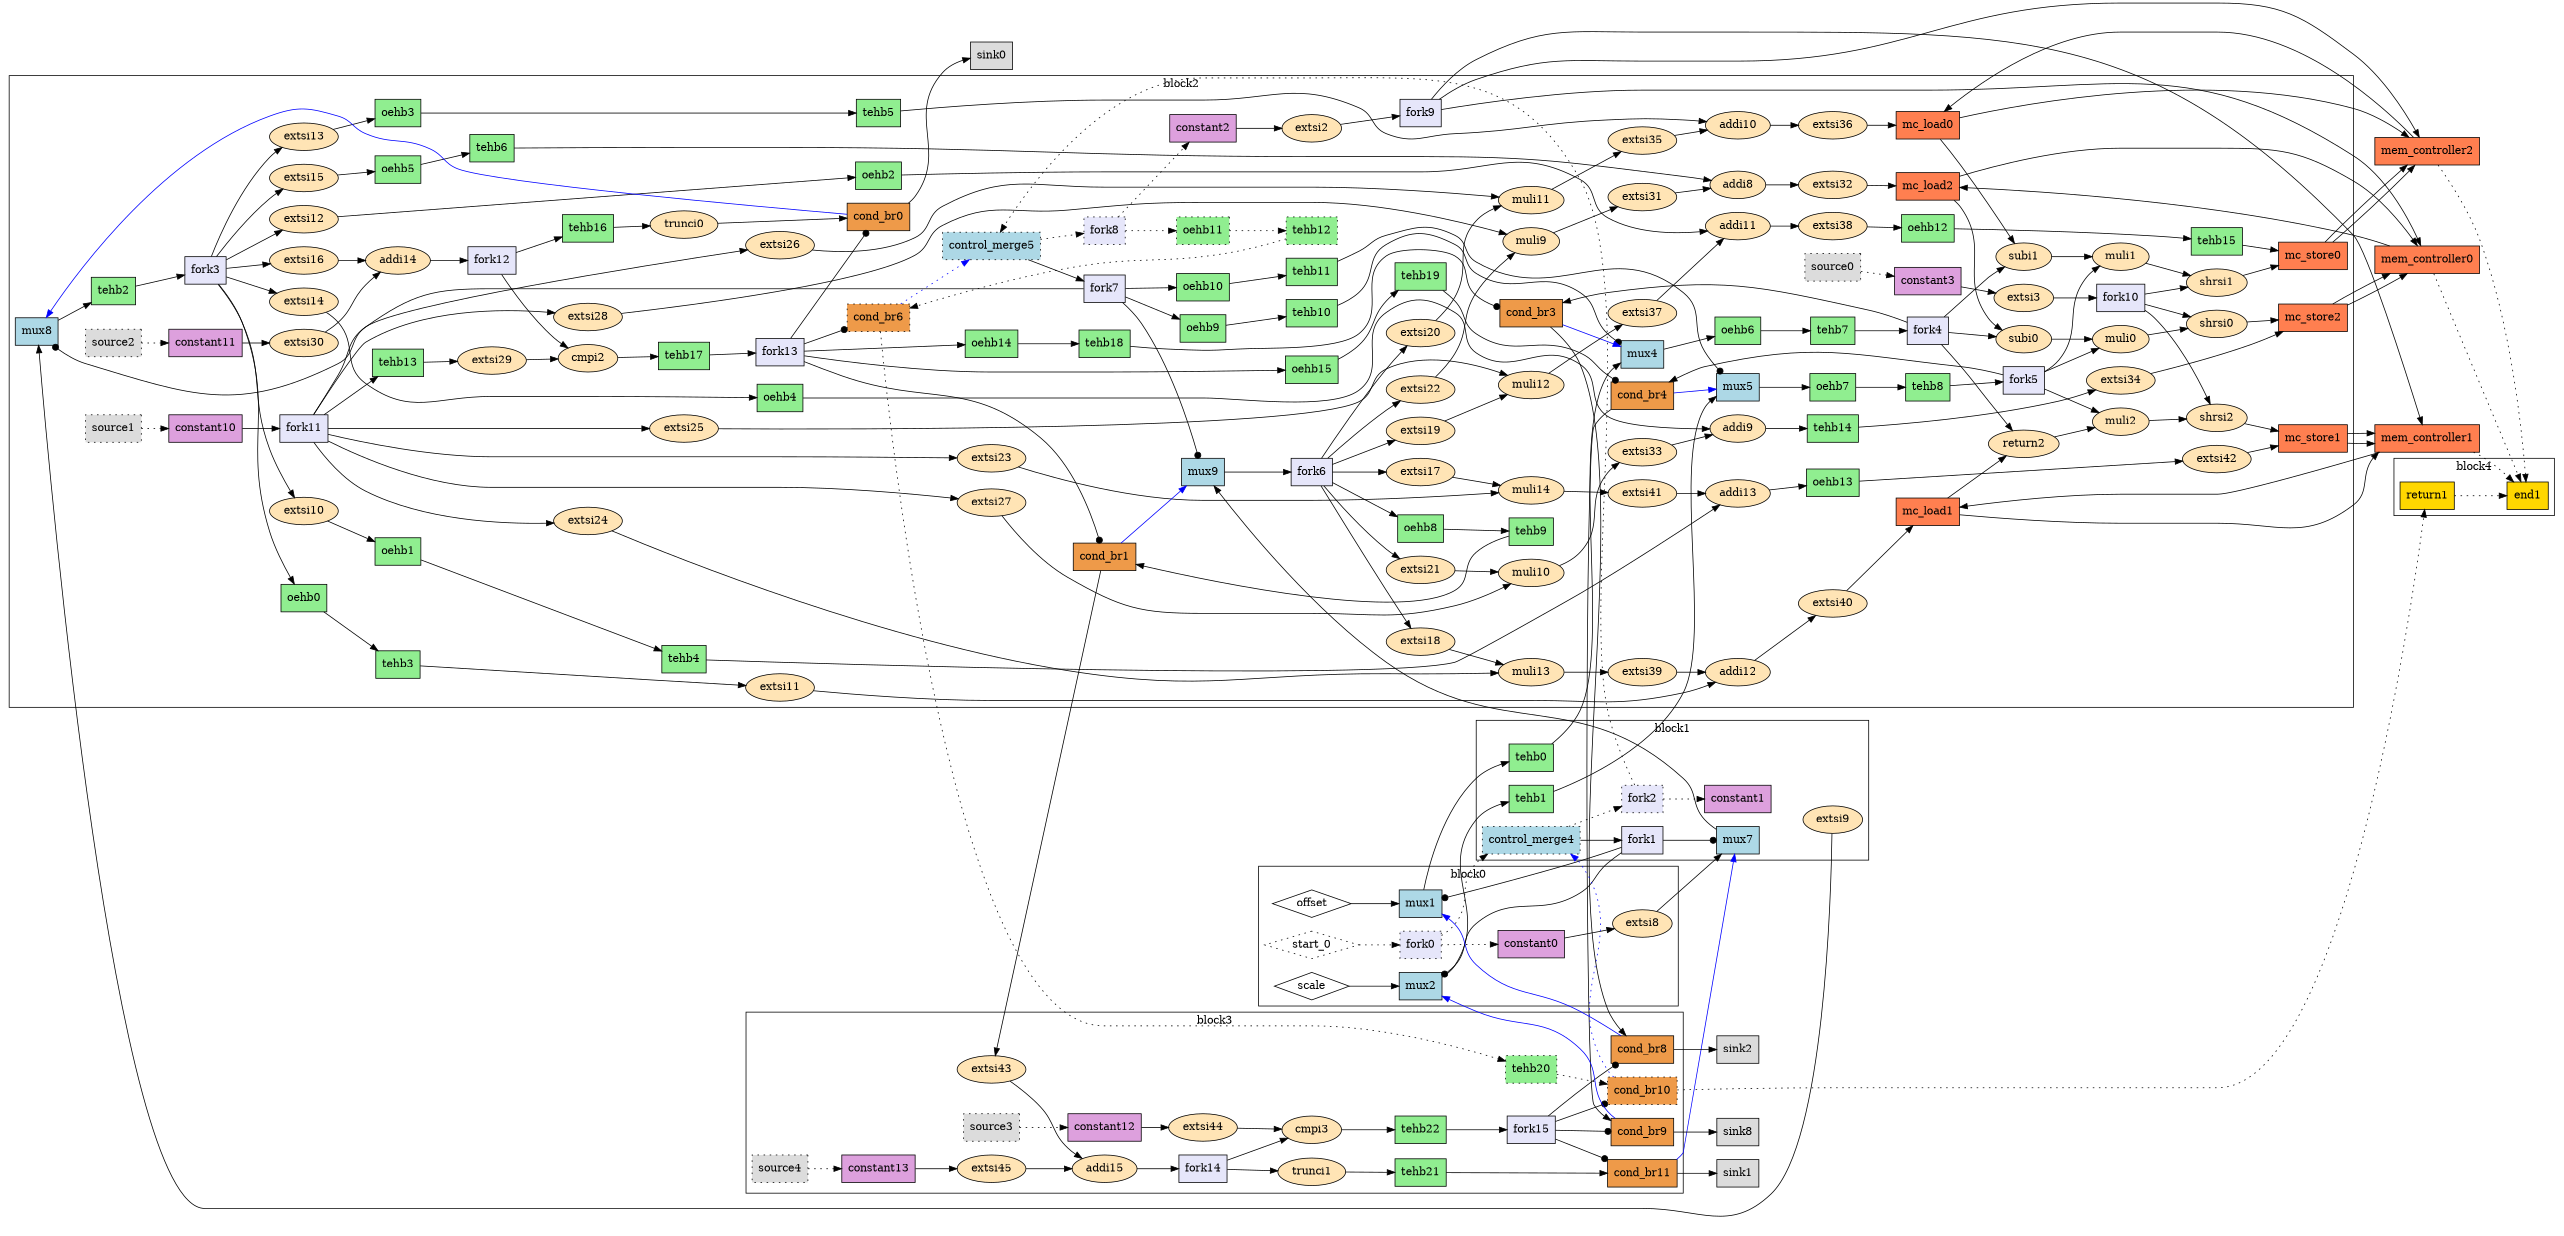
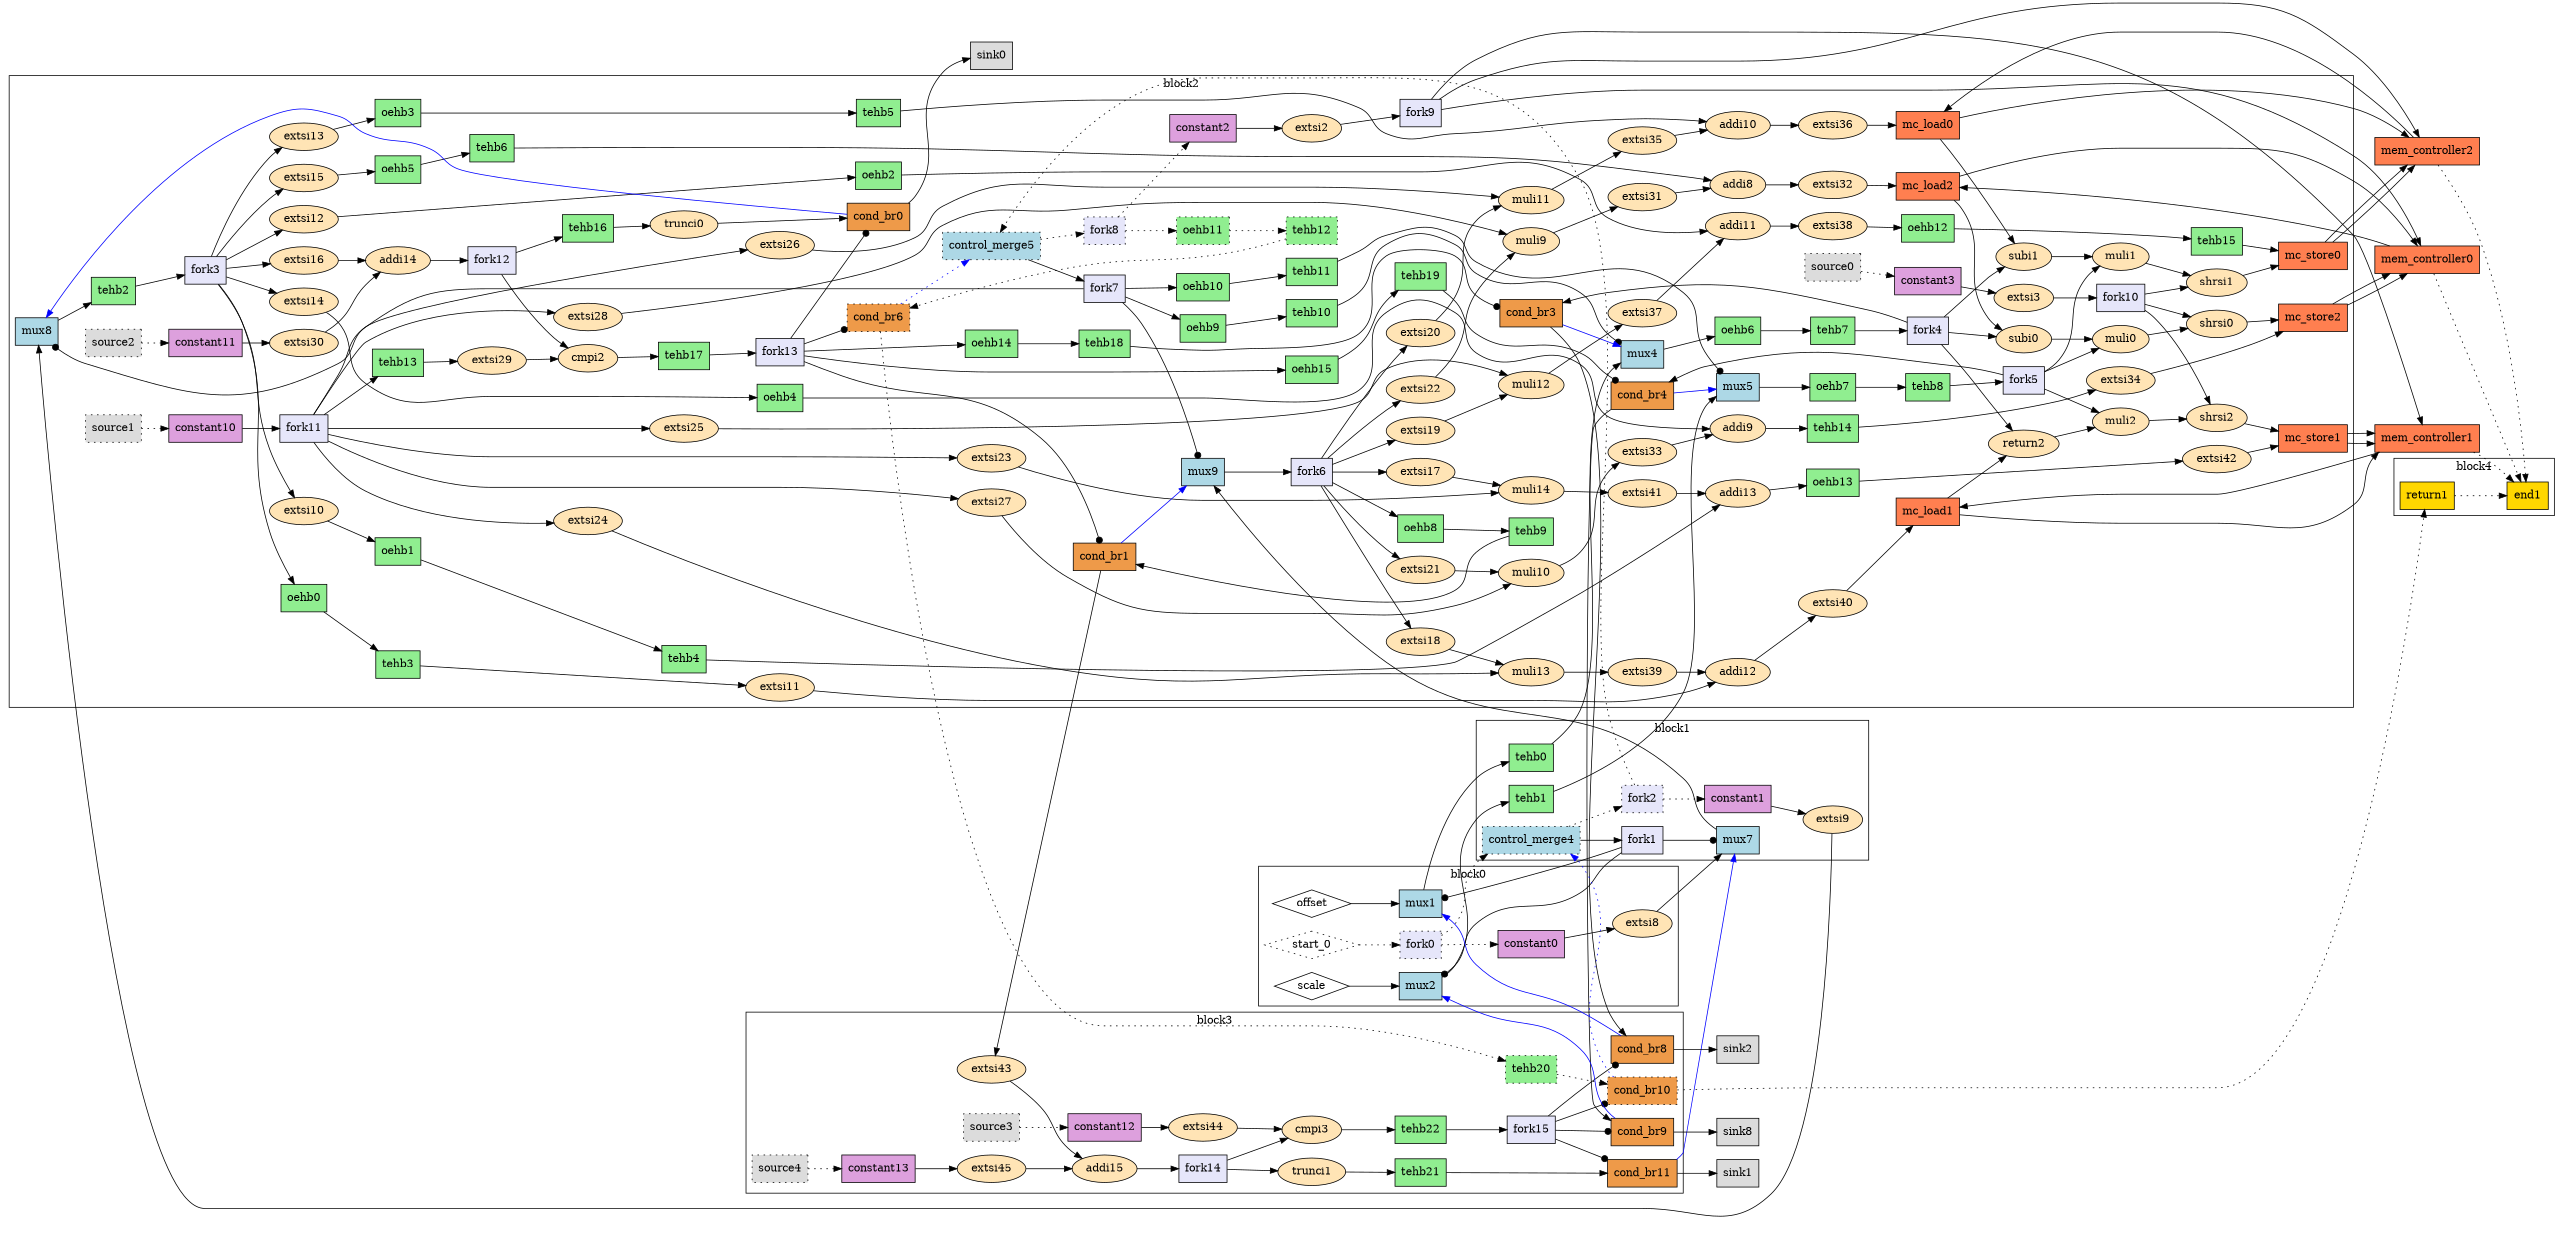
edge "constant1" -- "extsi9": added
